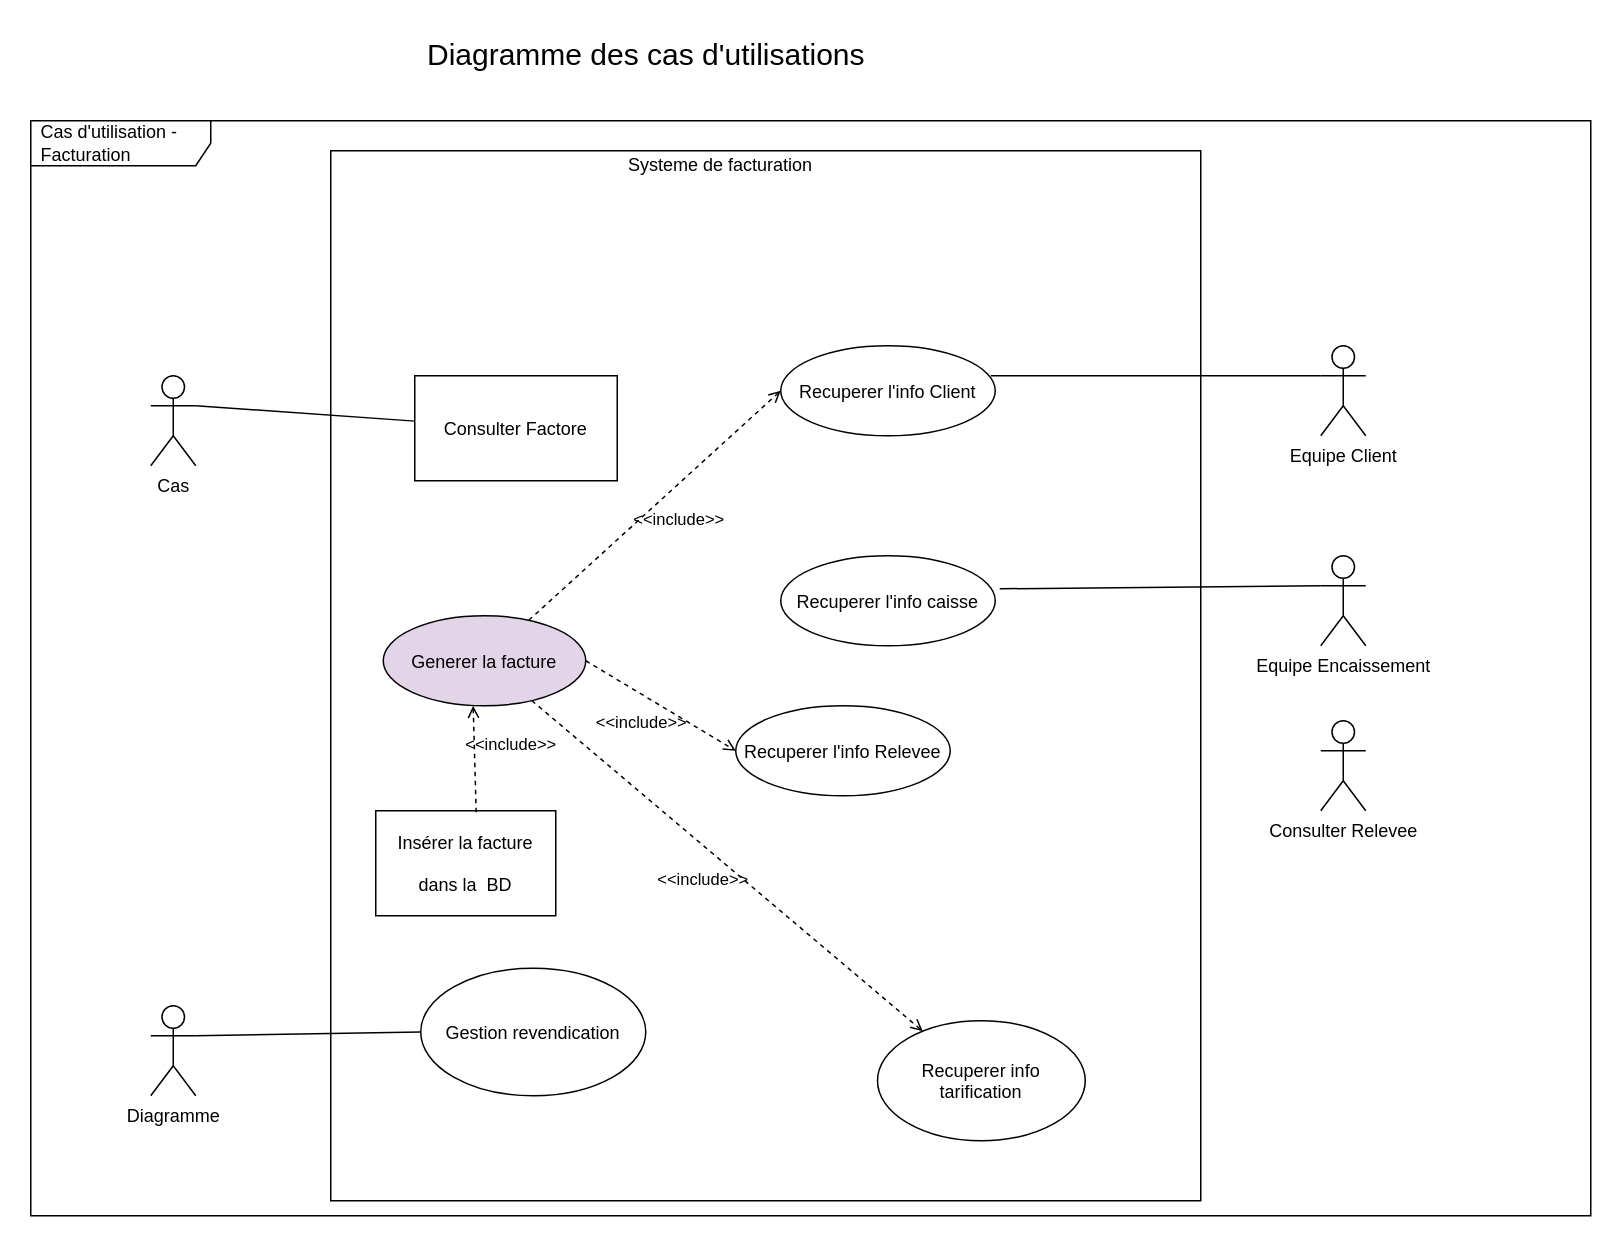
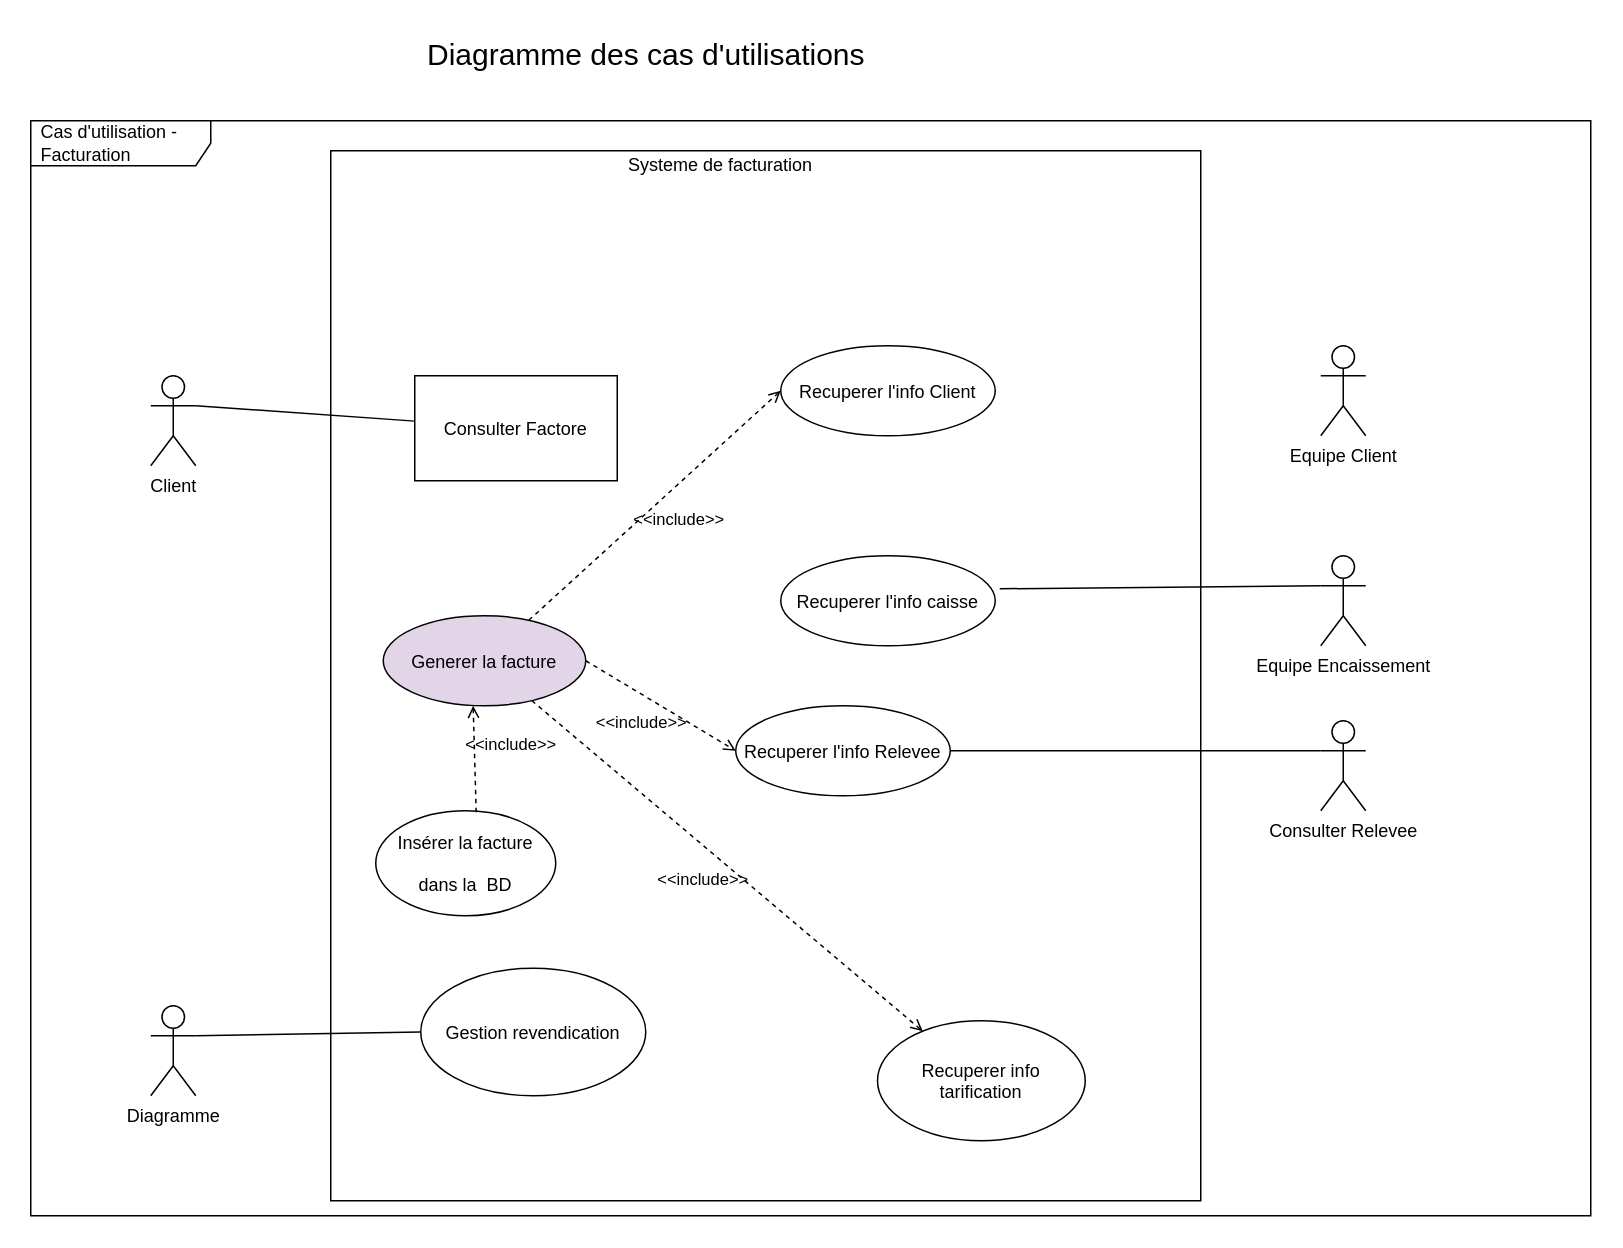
edge "Recuperer l'info Client" -- "Equipe Client": removed
node "Cas": label "Cas" -> "Client"
edge "Recuperer l'info Relevee" -- "Consulter Relevee": added
node "Insérer la facture dans la BD": shape rectangle -> ellipse
